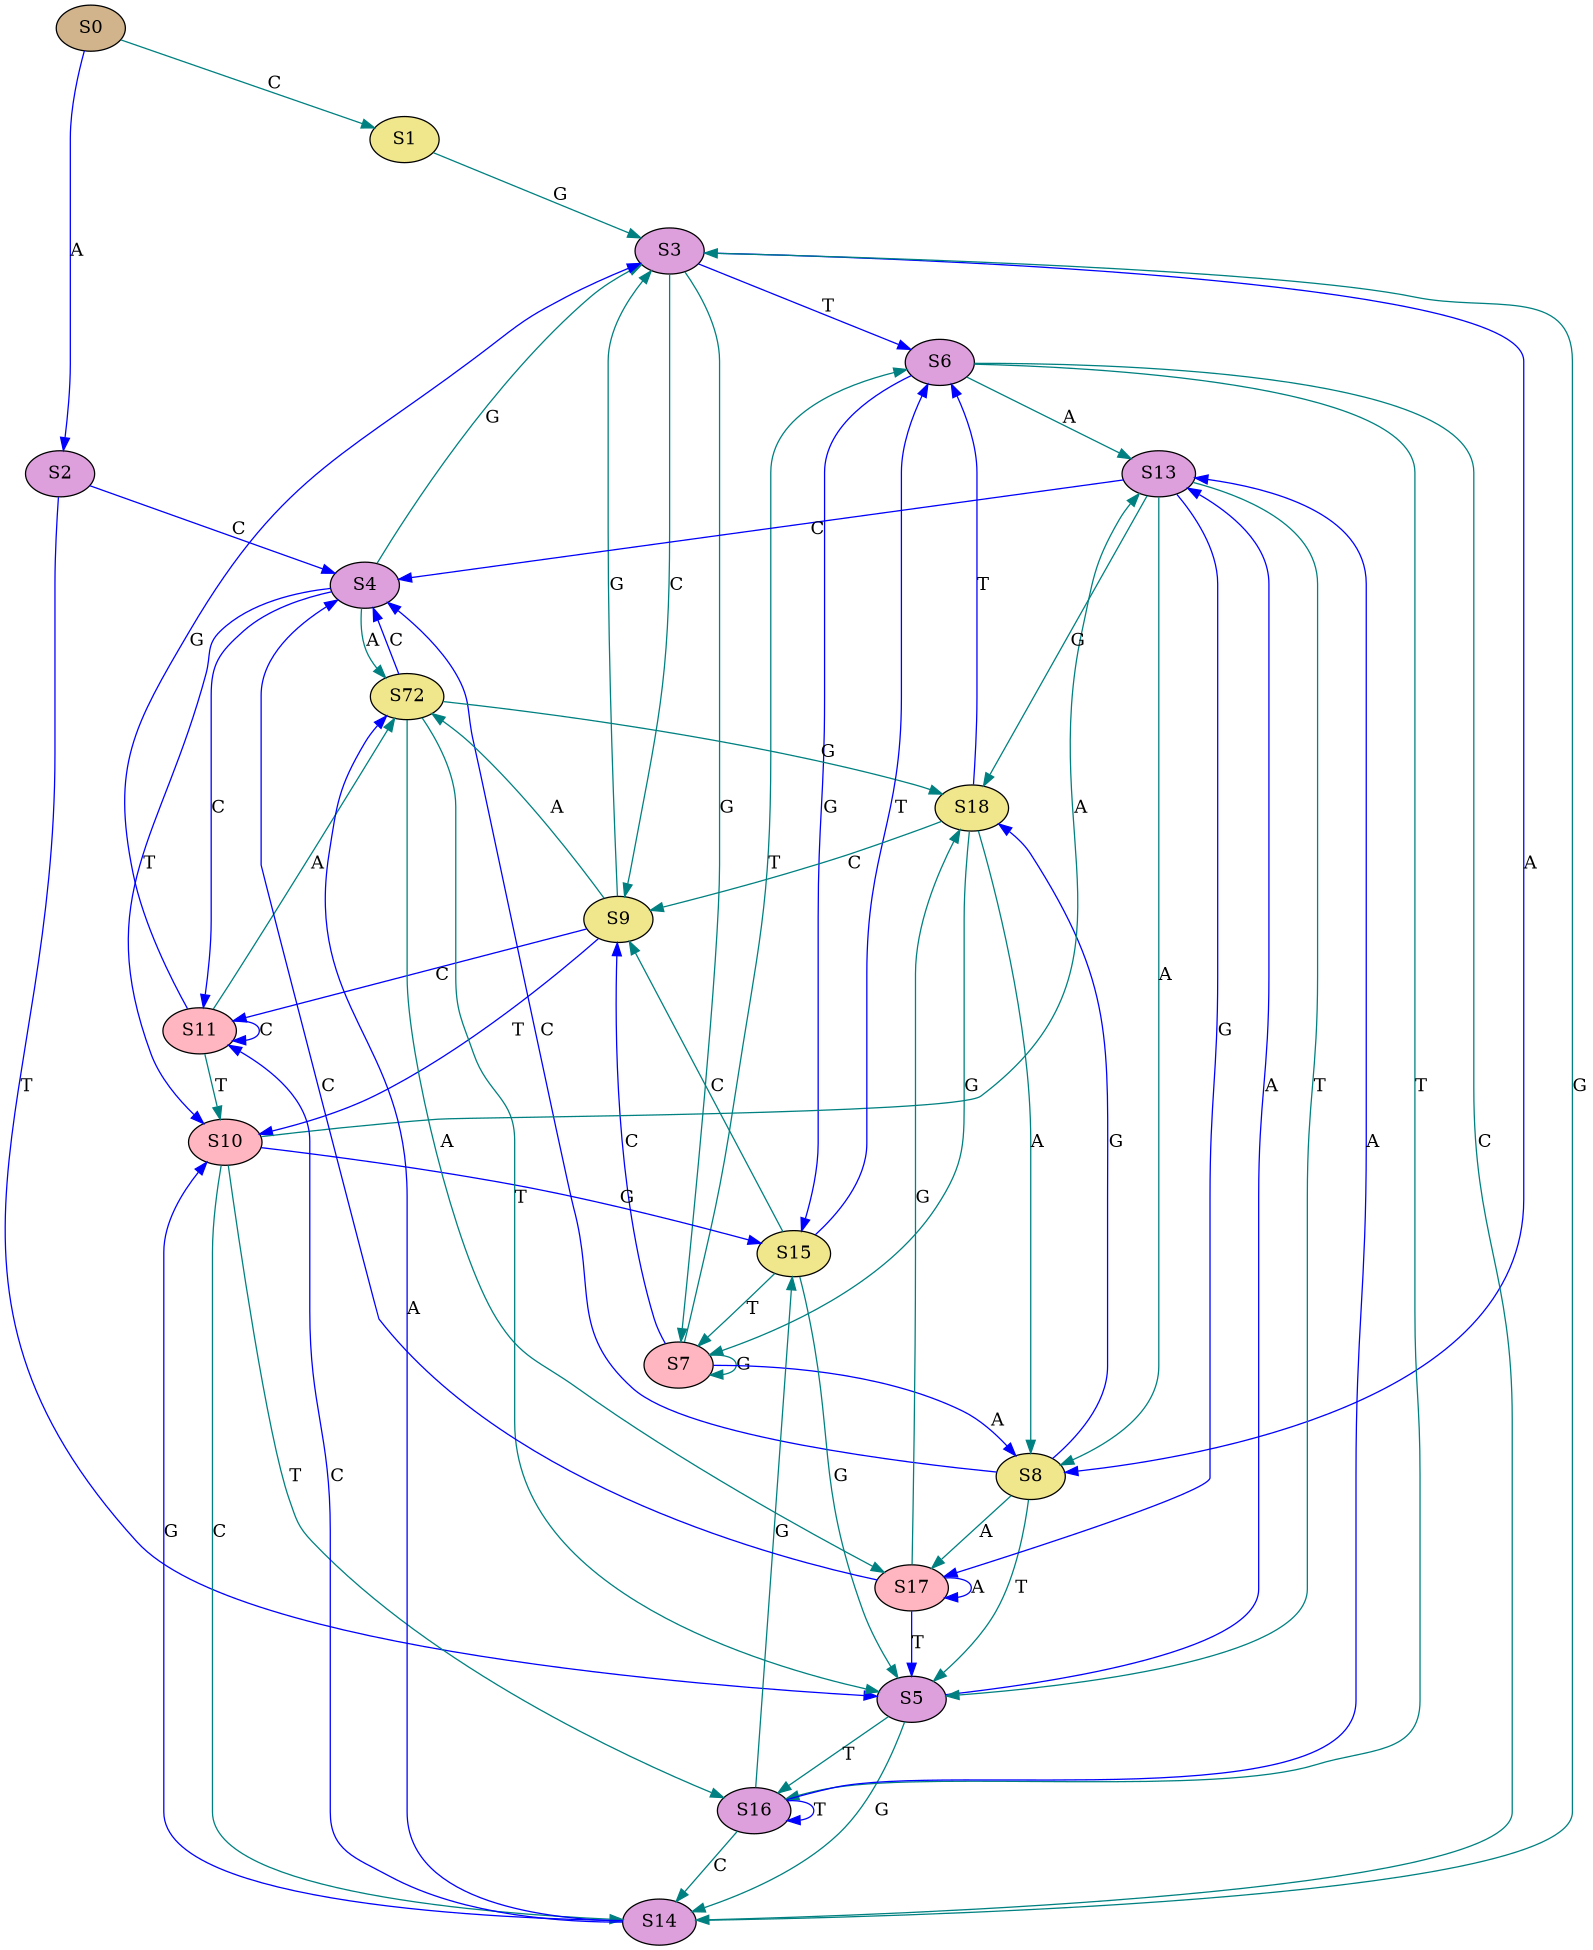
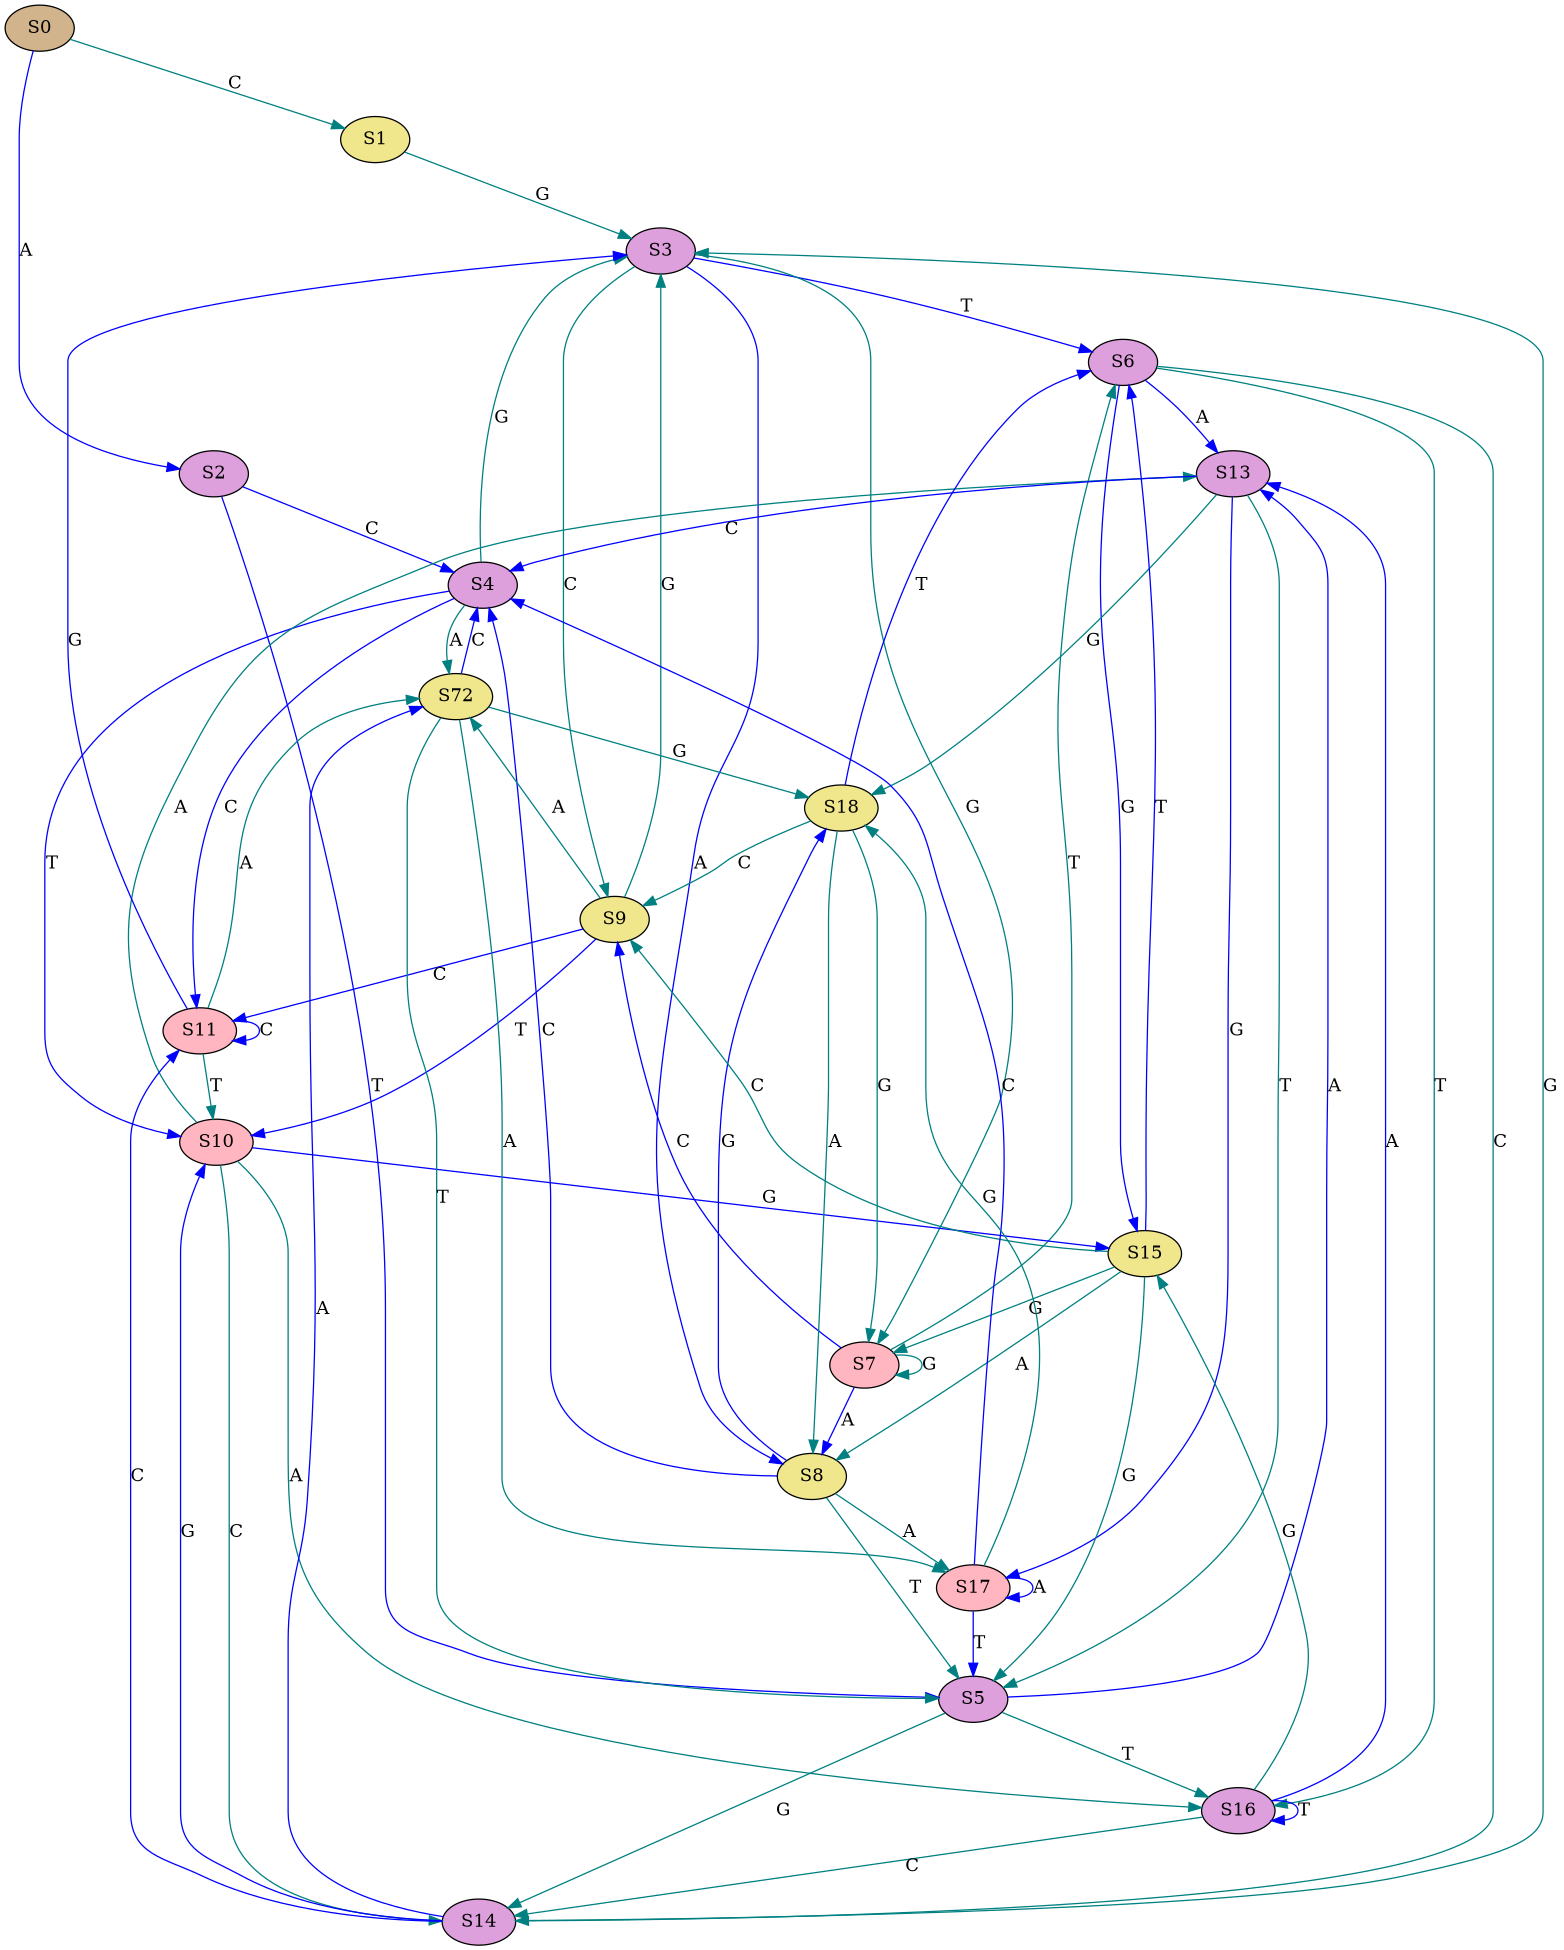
edge "S6" -> "S13": color teal -> blue
edge "S13" -> "S8": now "S15" -> "S8"
edge "S15" -> "S7": label "T" -> "G"
edge "S10" -> "S16": label "T" -> "A"
